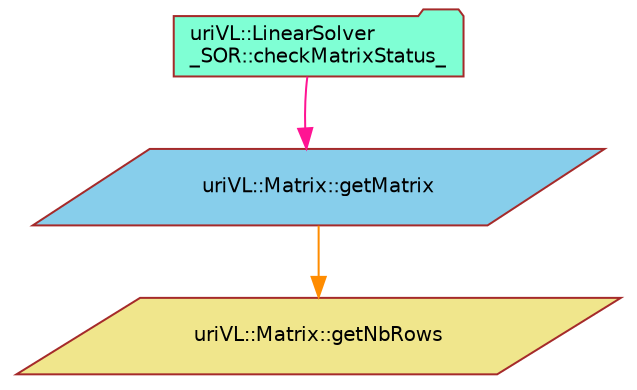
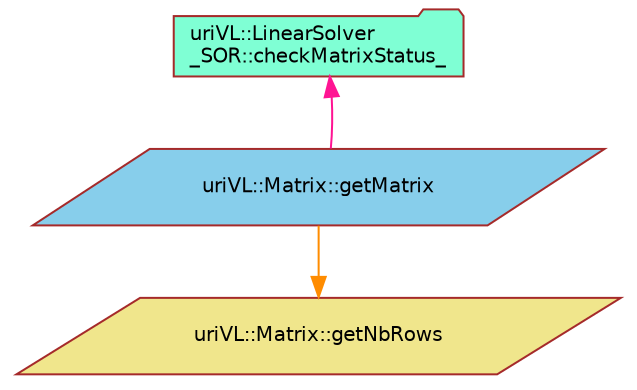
edge "uriVL::LinearSolver _SOR::checkMatrixStatus_" -> "uriVL::Matrix::getMatrix": reversed
